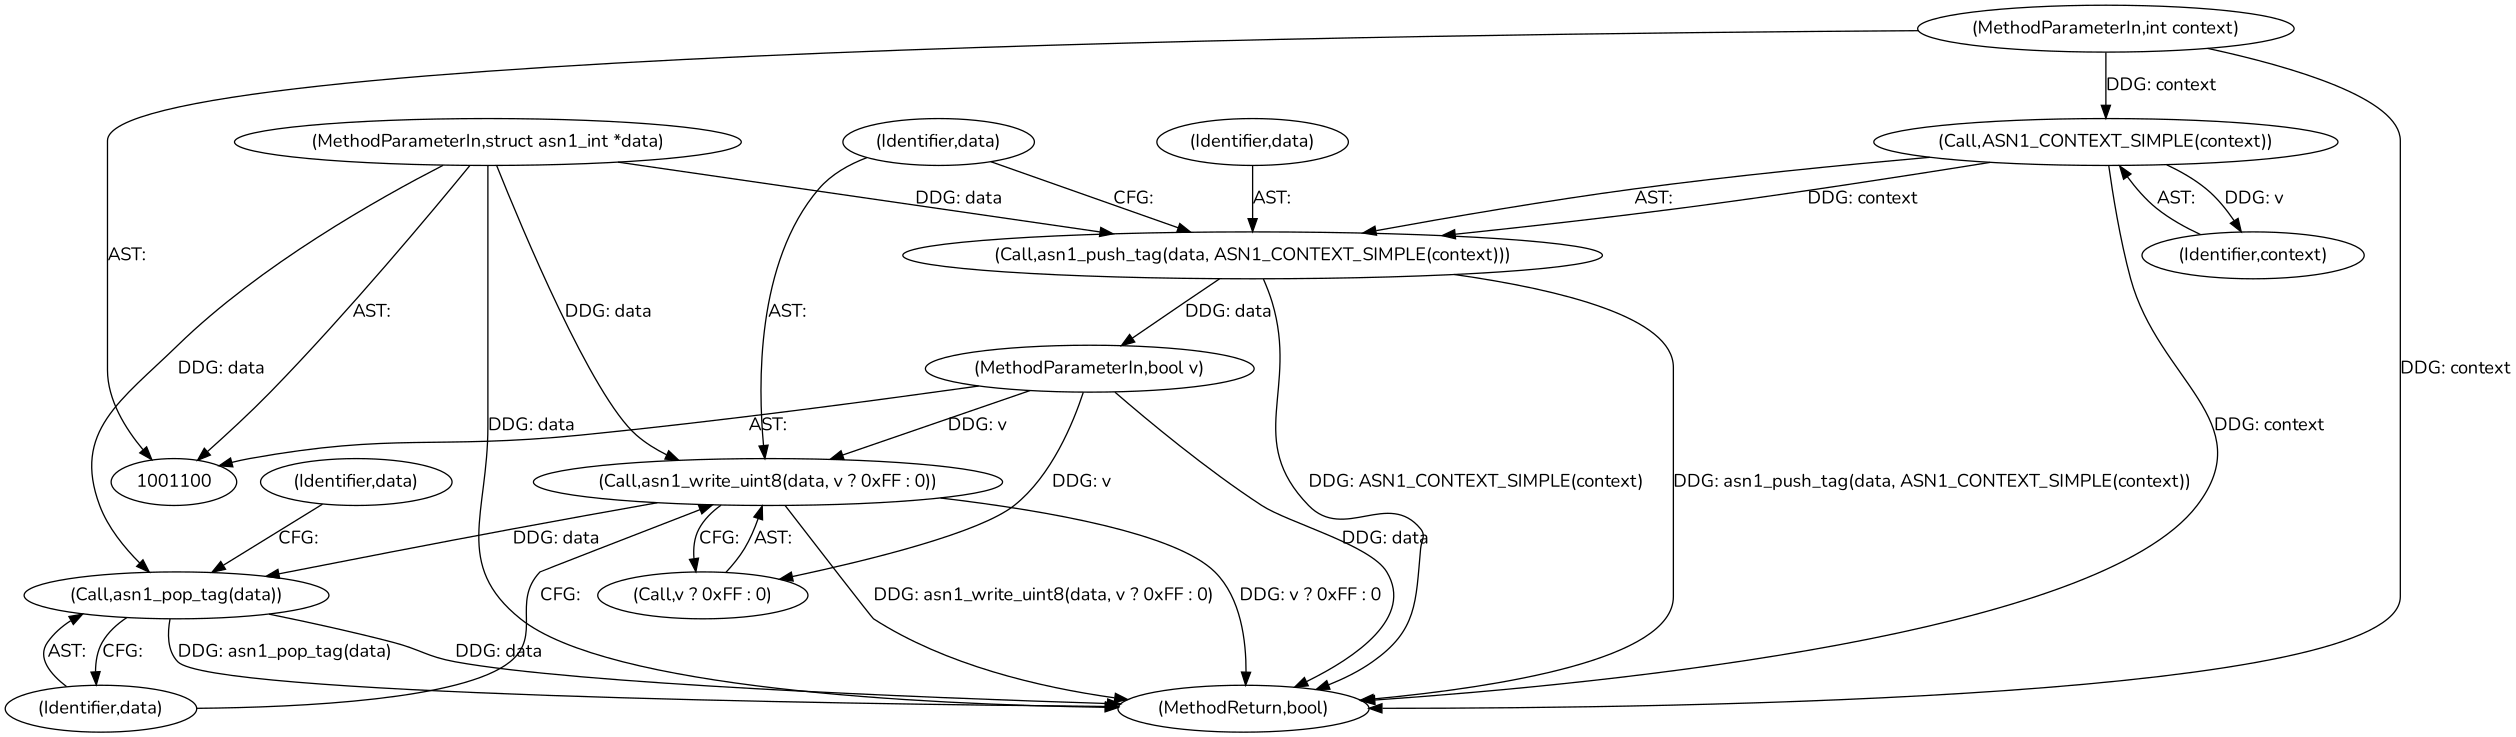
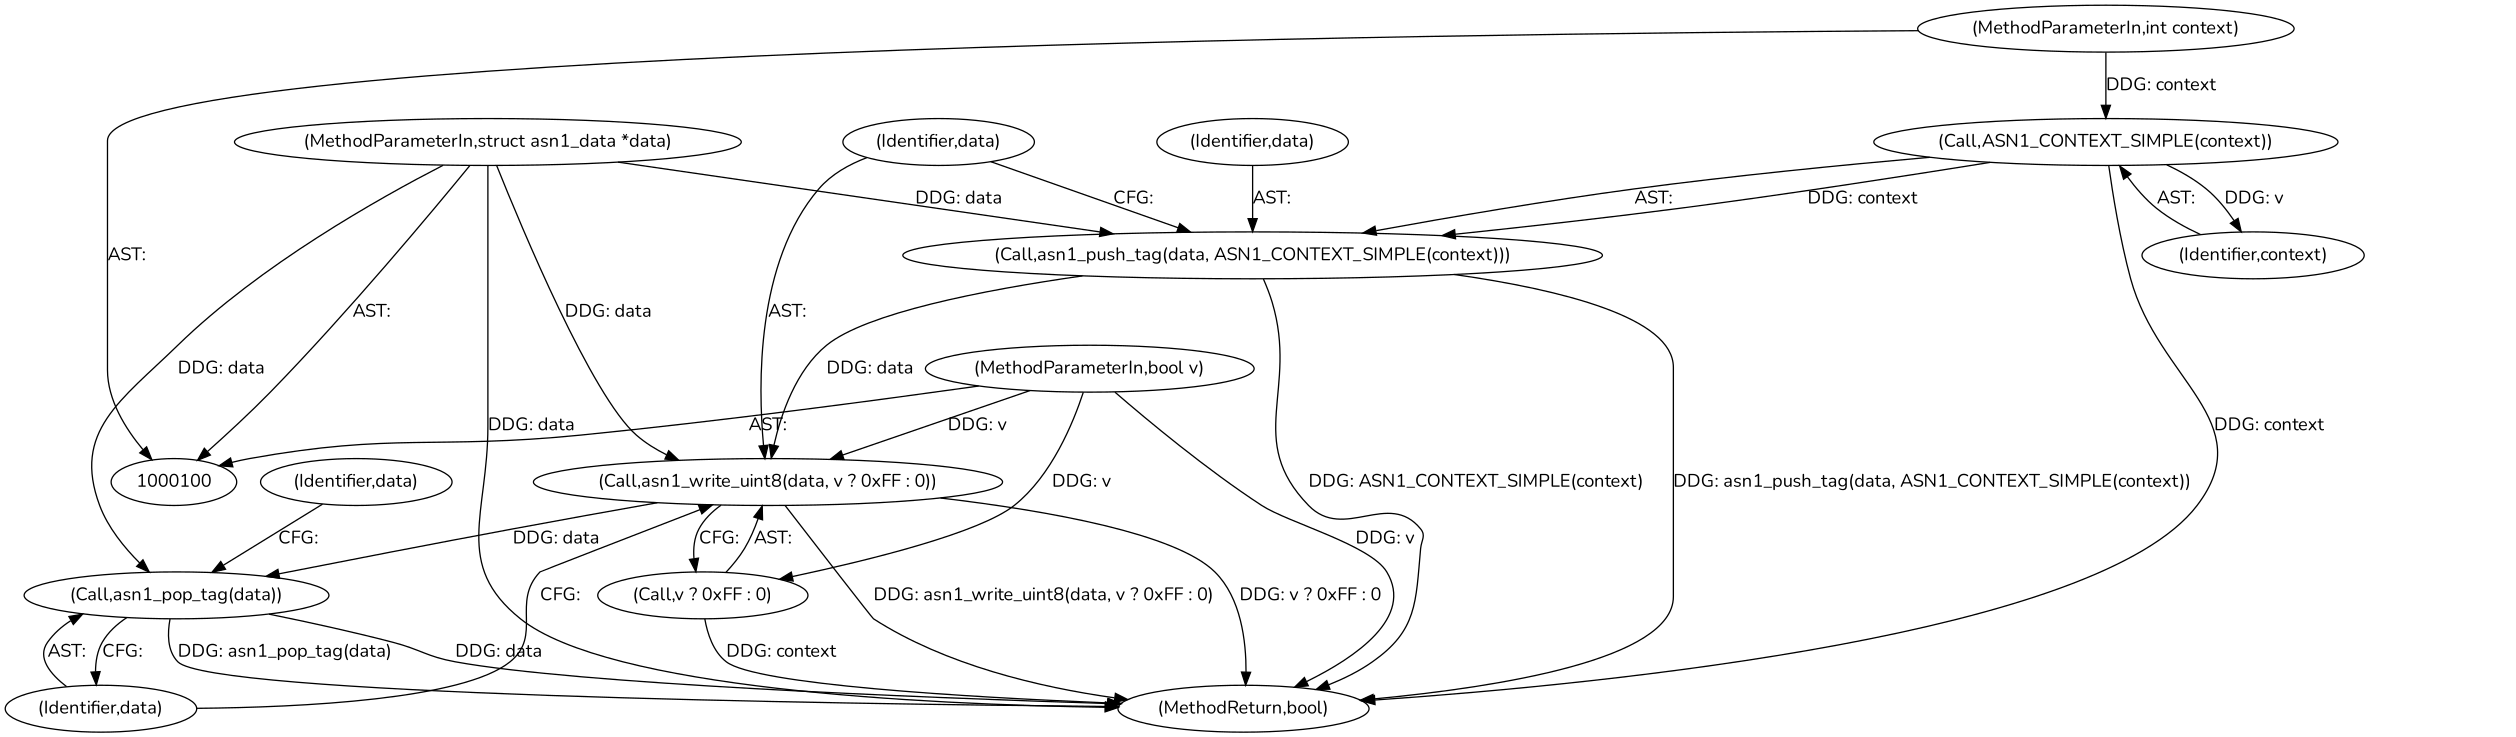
node "(MethodParameterIn,struct asn1_int *data)": label "(MethodParameterIn,struct asn1_int *data)" -> "(MethodParameterIn,struct asn1_data *data)"
edge "(Call,asn1_push_tag(data, ASN1_CONTEXT_SIMPLE(context)))" -> "(MethodParameterIn,bool v)": now "(Call,asn1_push_tag(data, ASN1_CONTEXT_SIMPLE(context)))" -> "(Call,asn1_write_uint8(data, v ? 0xFF : 0))"
node "1001100": label "1001100" -> "1000100"
edge "(MethodParameterIn,bool v)" -> "(MethodReturn,bool)": label "DDG: data" -> "DDG: v"
edge "(MethodParameterIn,int context)" -> "(MethodReturn,bool)": now "(Call,v ? 0xFF : 0)" -> "(MethodReturn,bool)"
